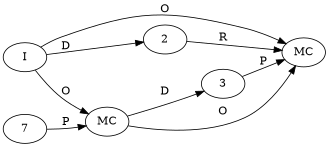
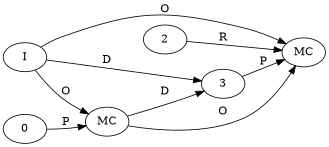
edge "I" -> "2": now "I" -> "3"
node "7": label "7" -> "0"
